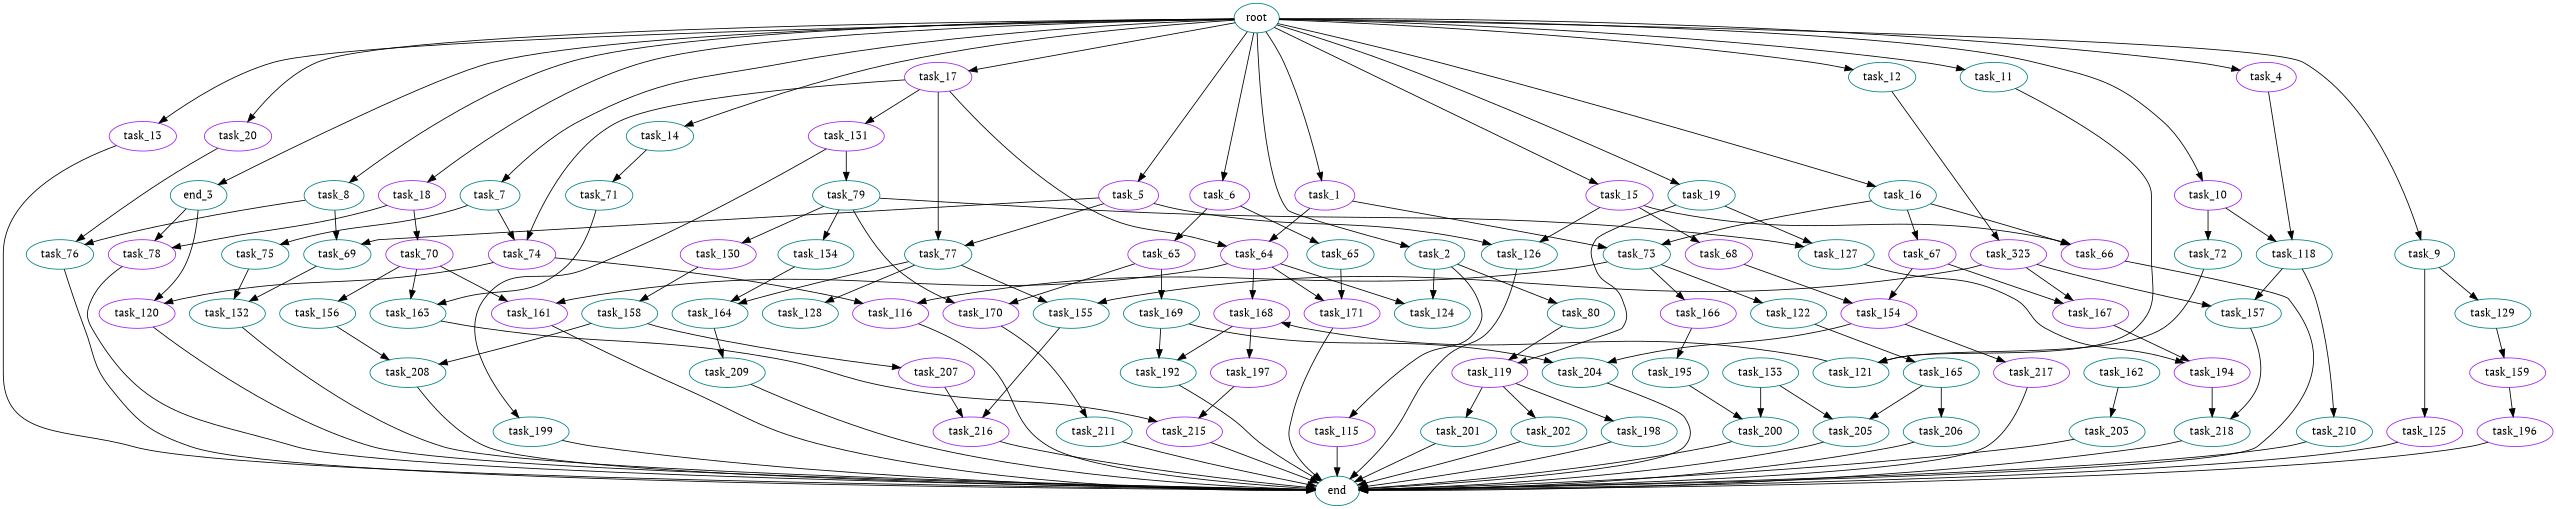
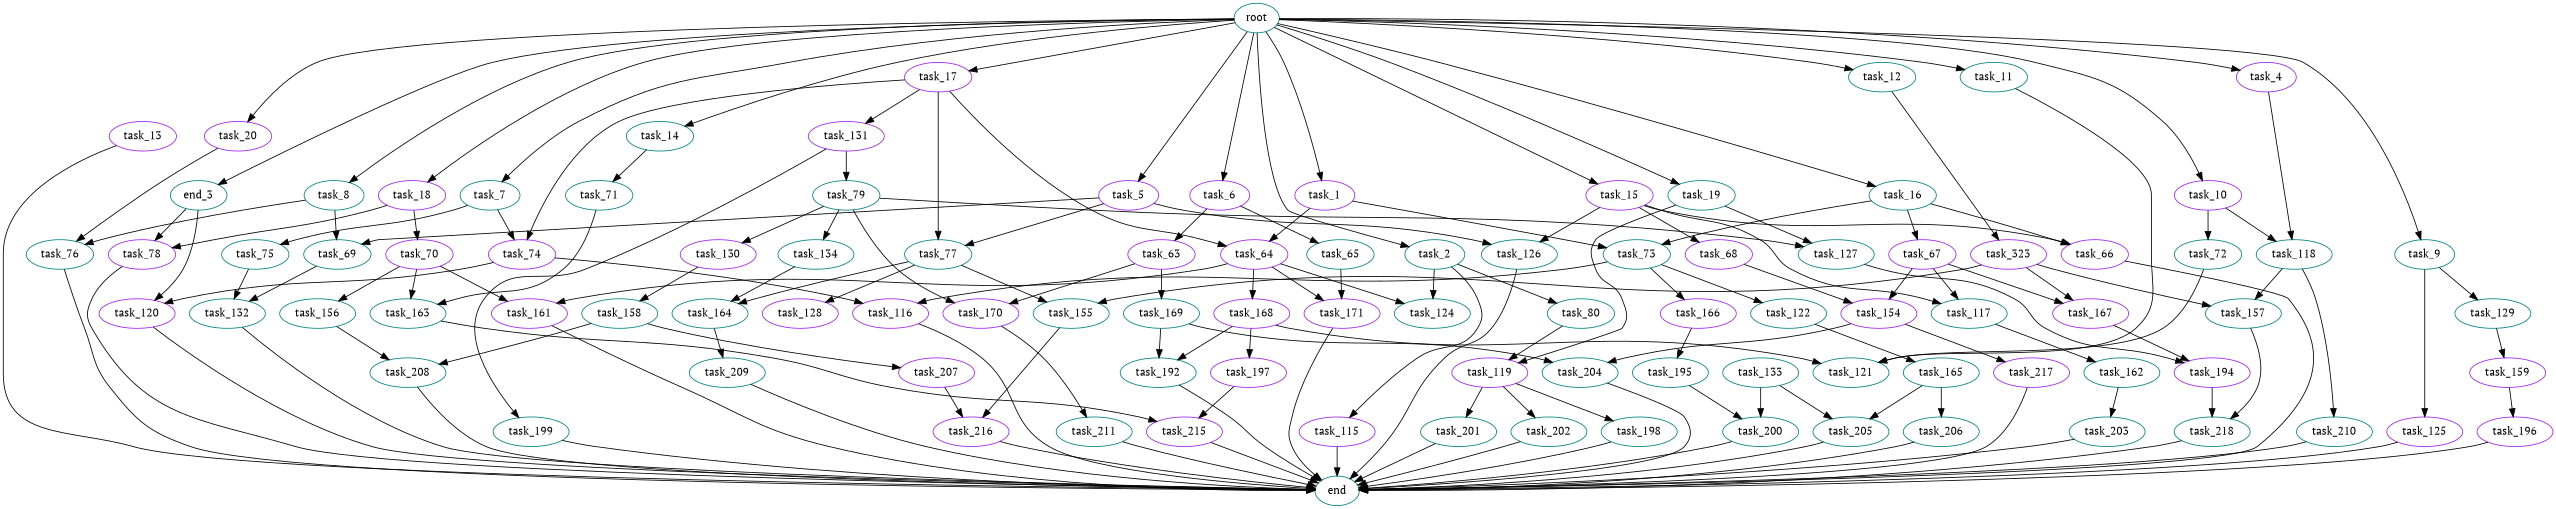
edge "root" -> "task_13": removed
node "task_128": color teal -> purple
node "task_117": added
edge "task_121" -> "task_168": reversed
